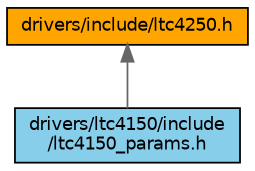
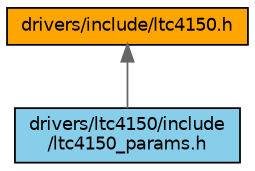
node "drivers/include/ltc4250.h": label "drivers/include/ltc4250.h" -> "drivers/include/ltc4150.h"
